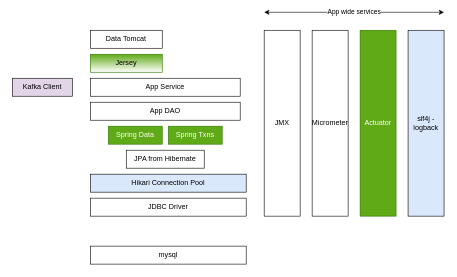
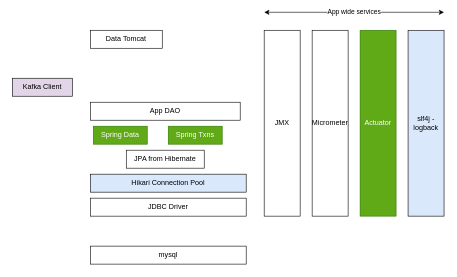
node "Jersey": removed
node "App Service": removed
node "Spring Data": moved (135, 135) -> (120, 135)
